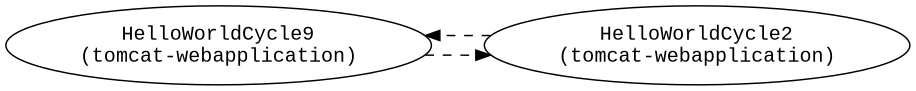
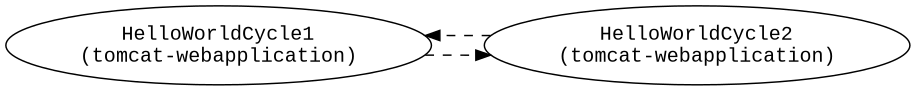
node "HelloWorldCycle9 (tomcat-webapplication)": label "HelloWorldCycle9 (tomcat-webapplication)" -> "HelloWorldCycle1 (tomcat-webapplication)"
